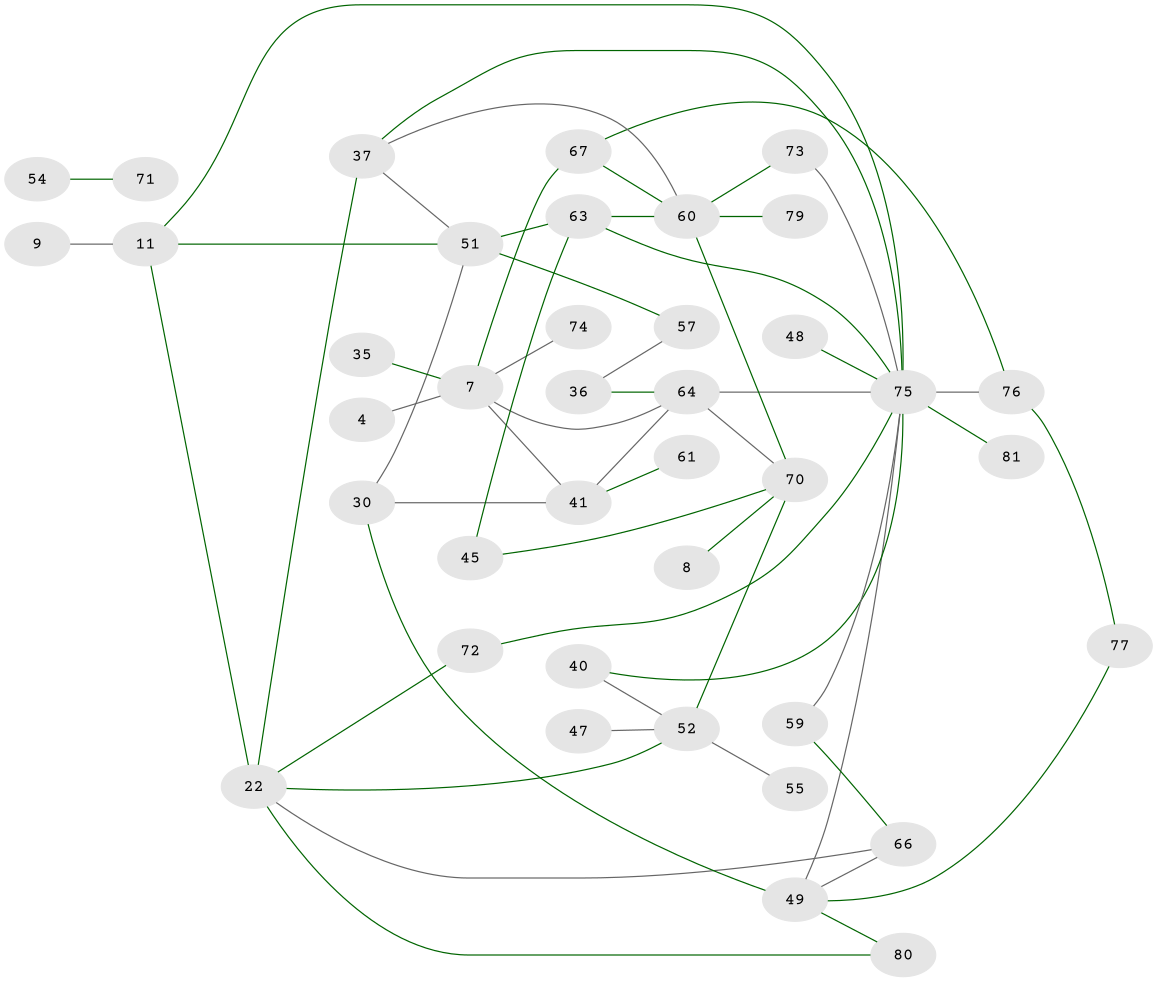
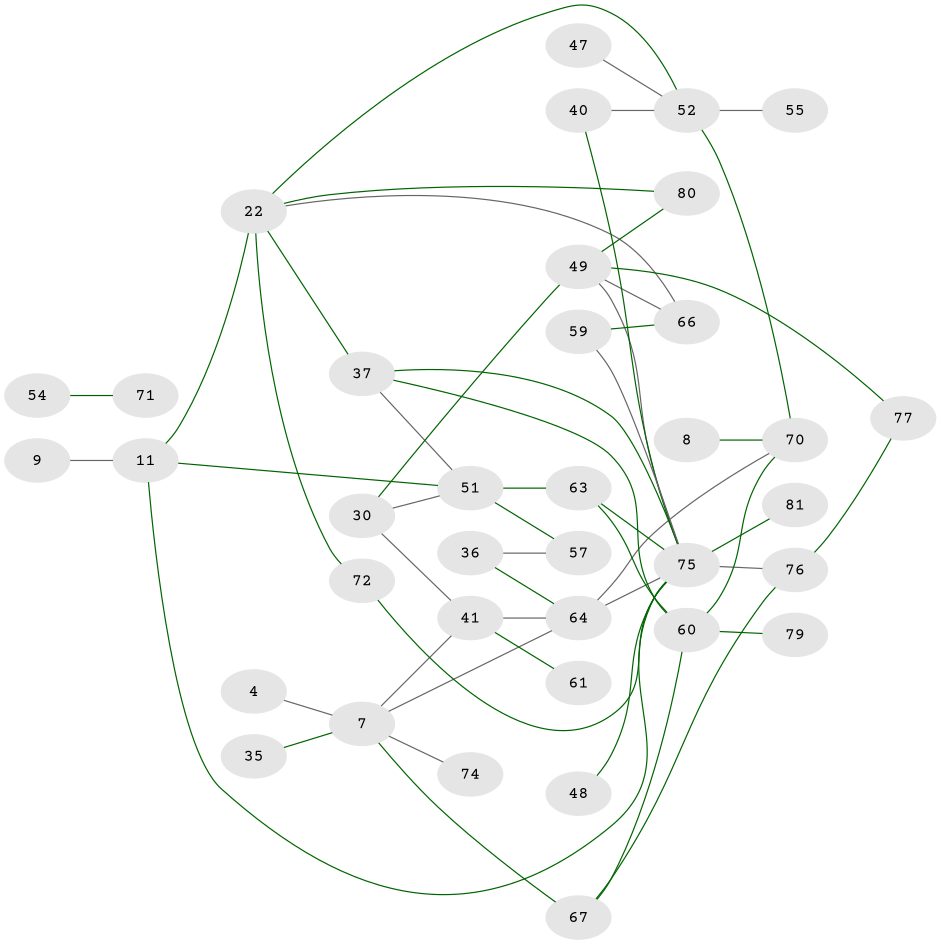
edge "37" -- "60": color gray40 -> darkgreen
node "73": removed
node "45": removed
